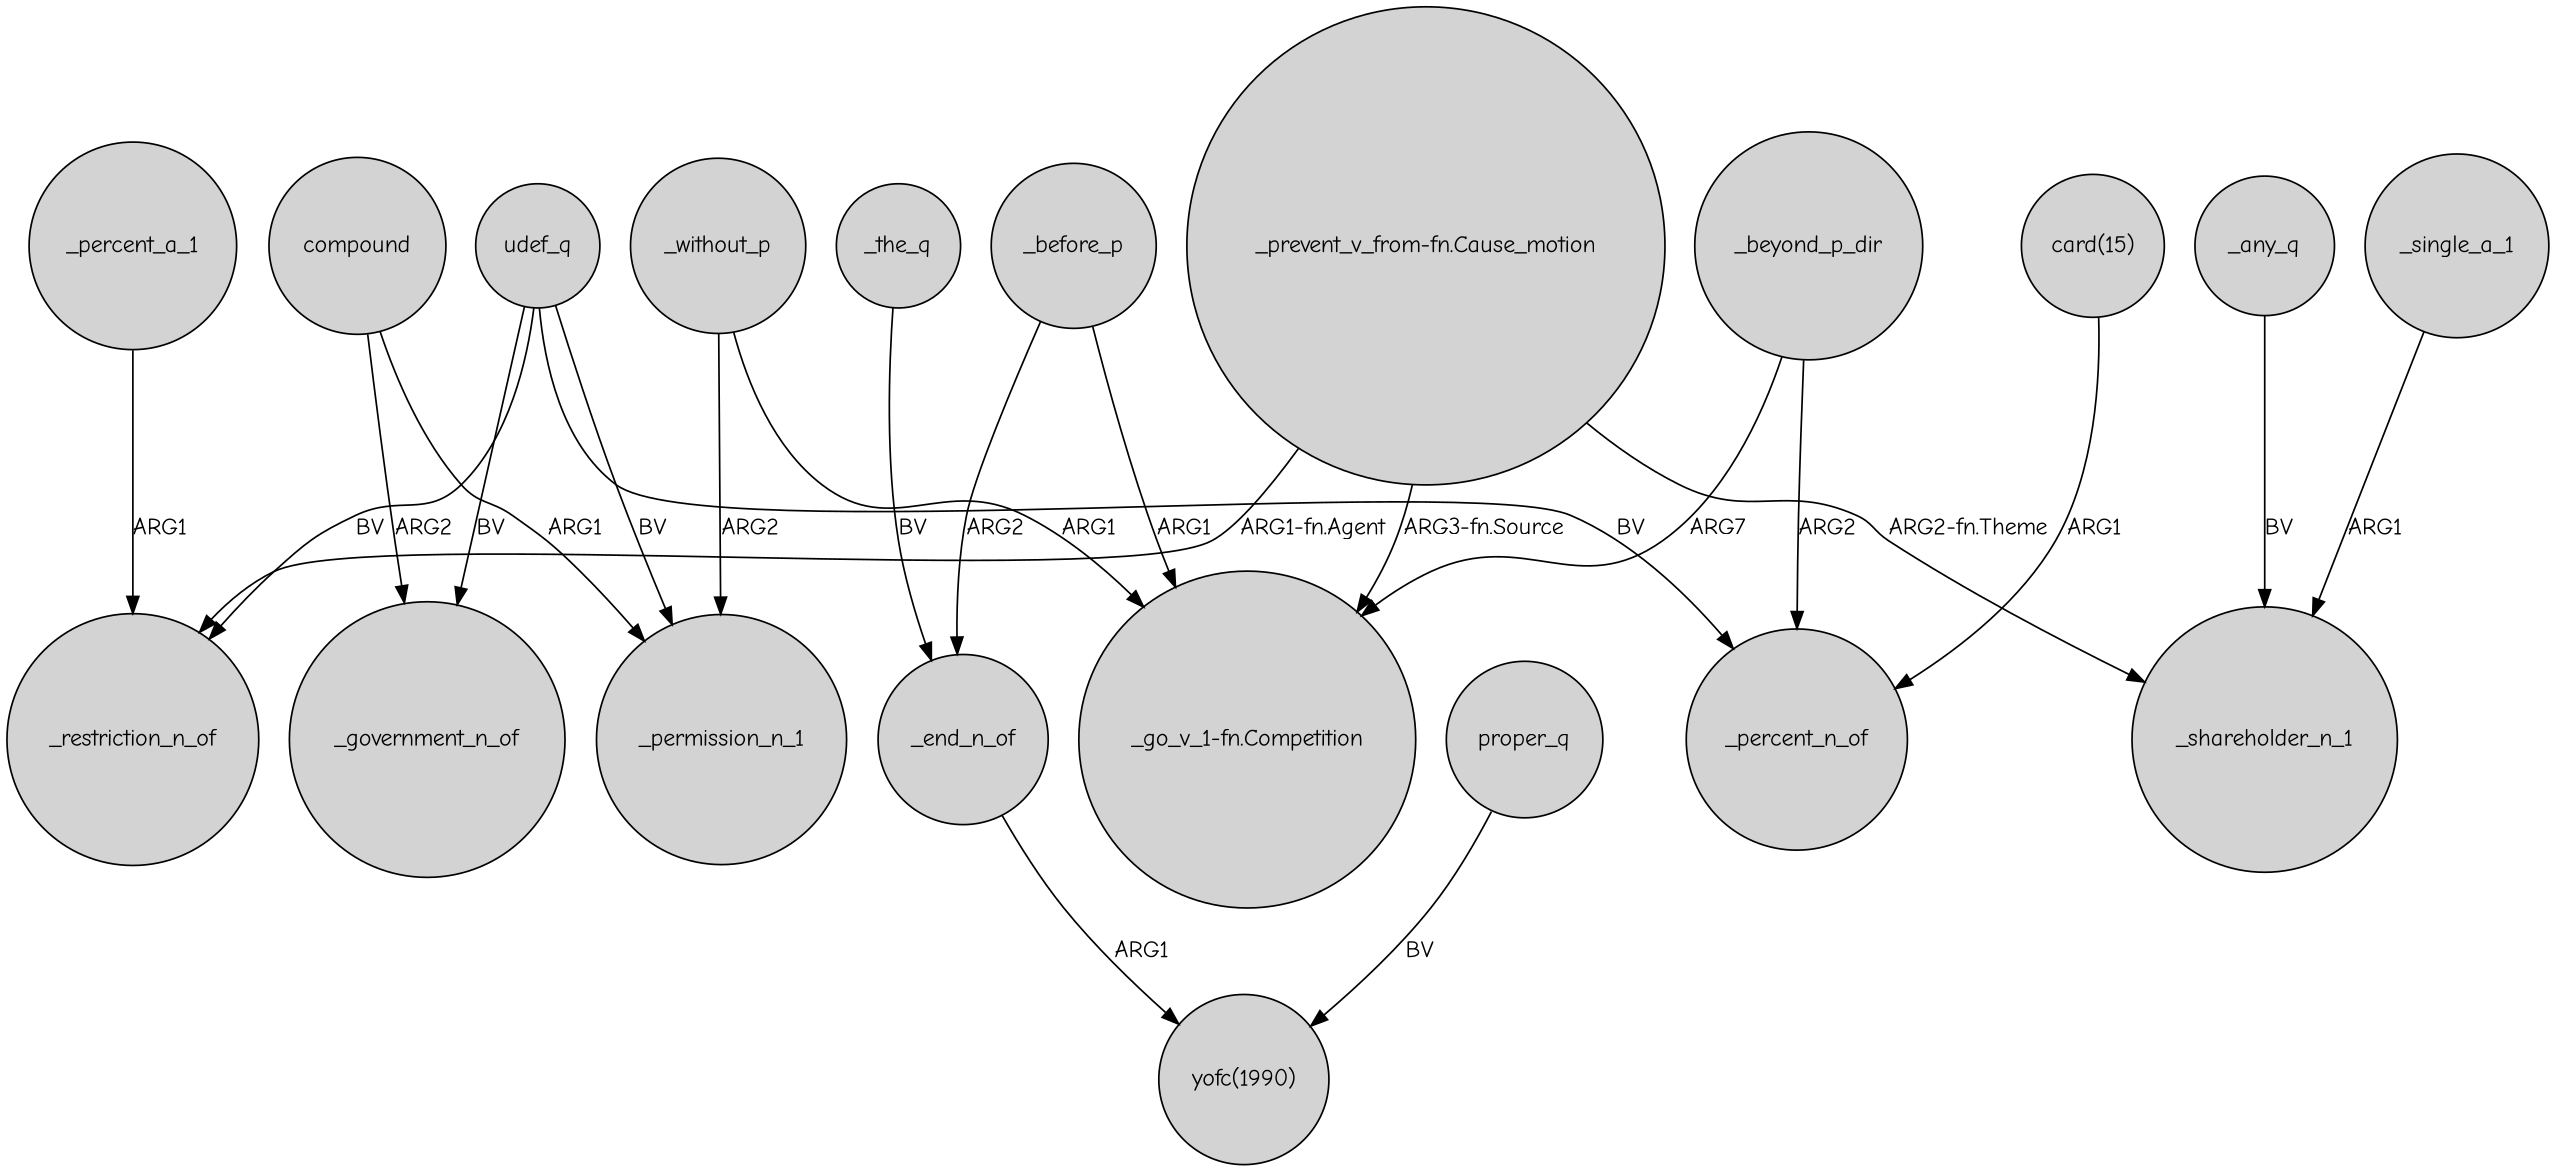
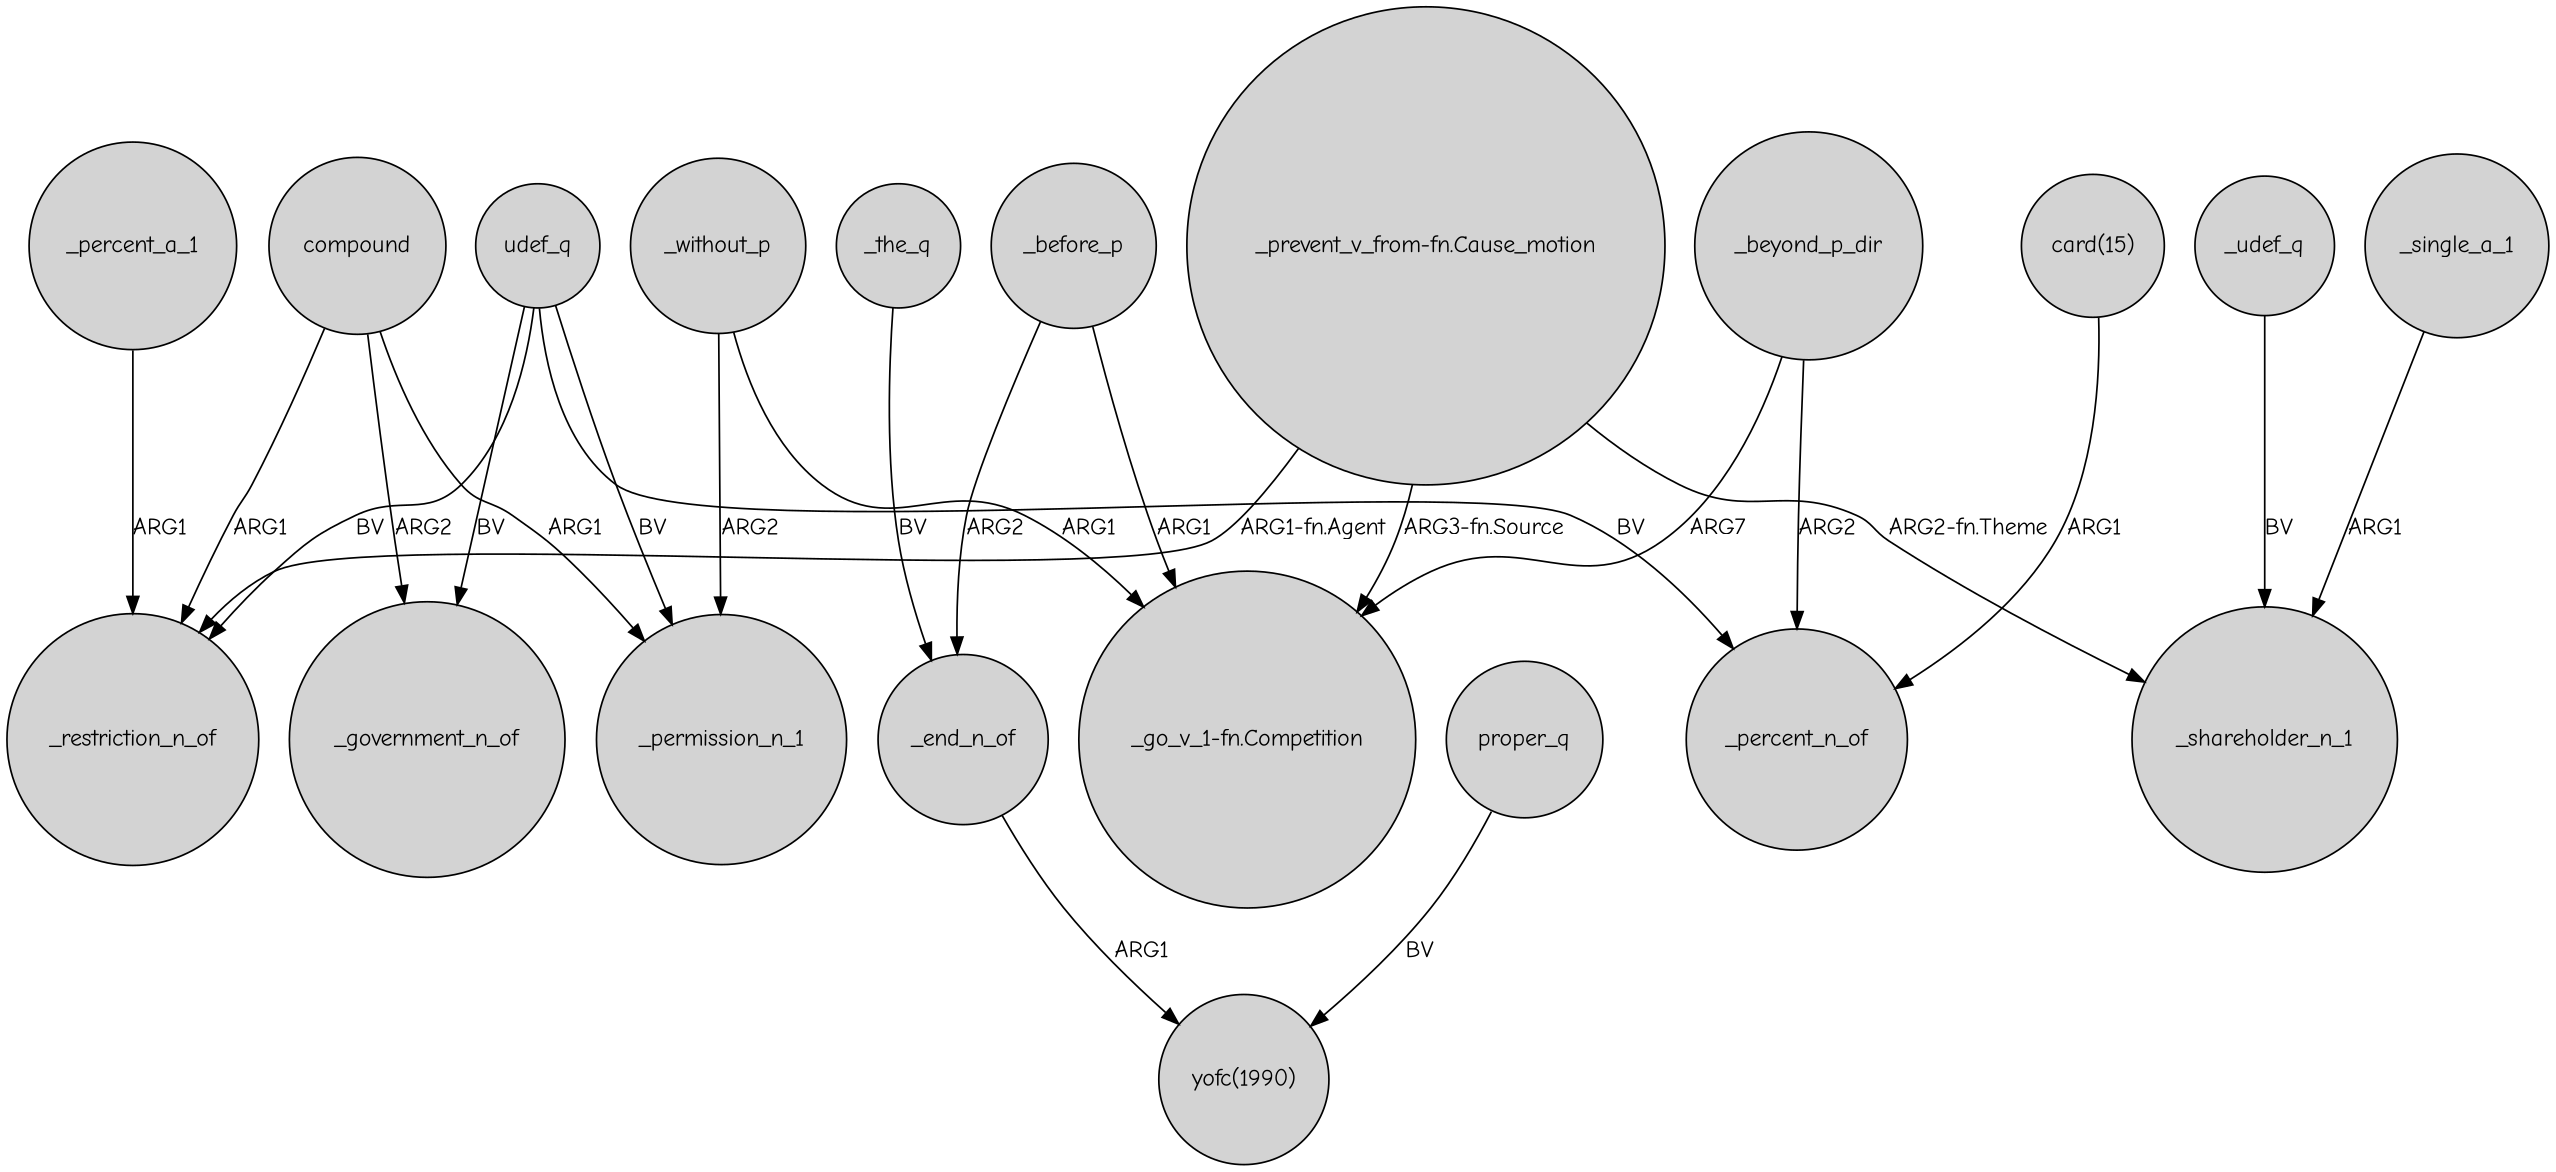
node "_any_q": label "_any_q" -> "_udef_q"
edge "compound" -> "_restriction_n_of": added, label "ARG1"
